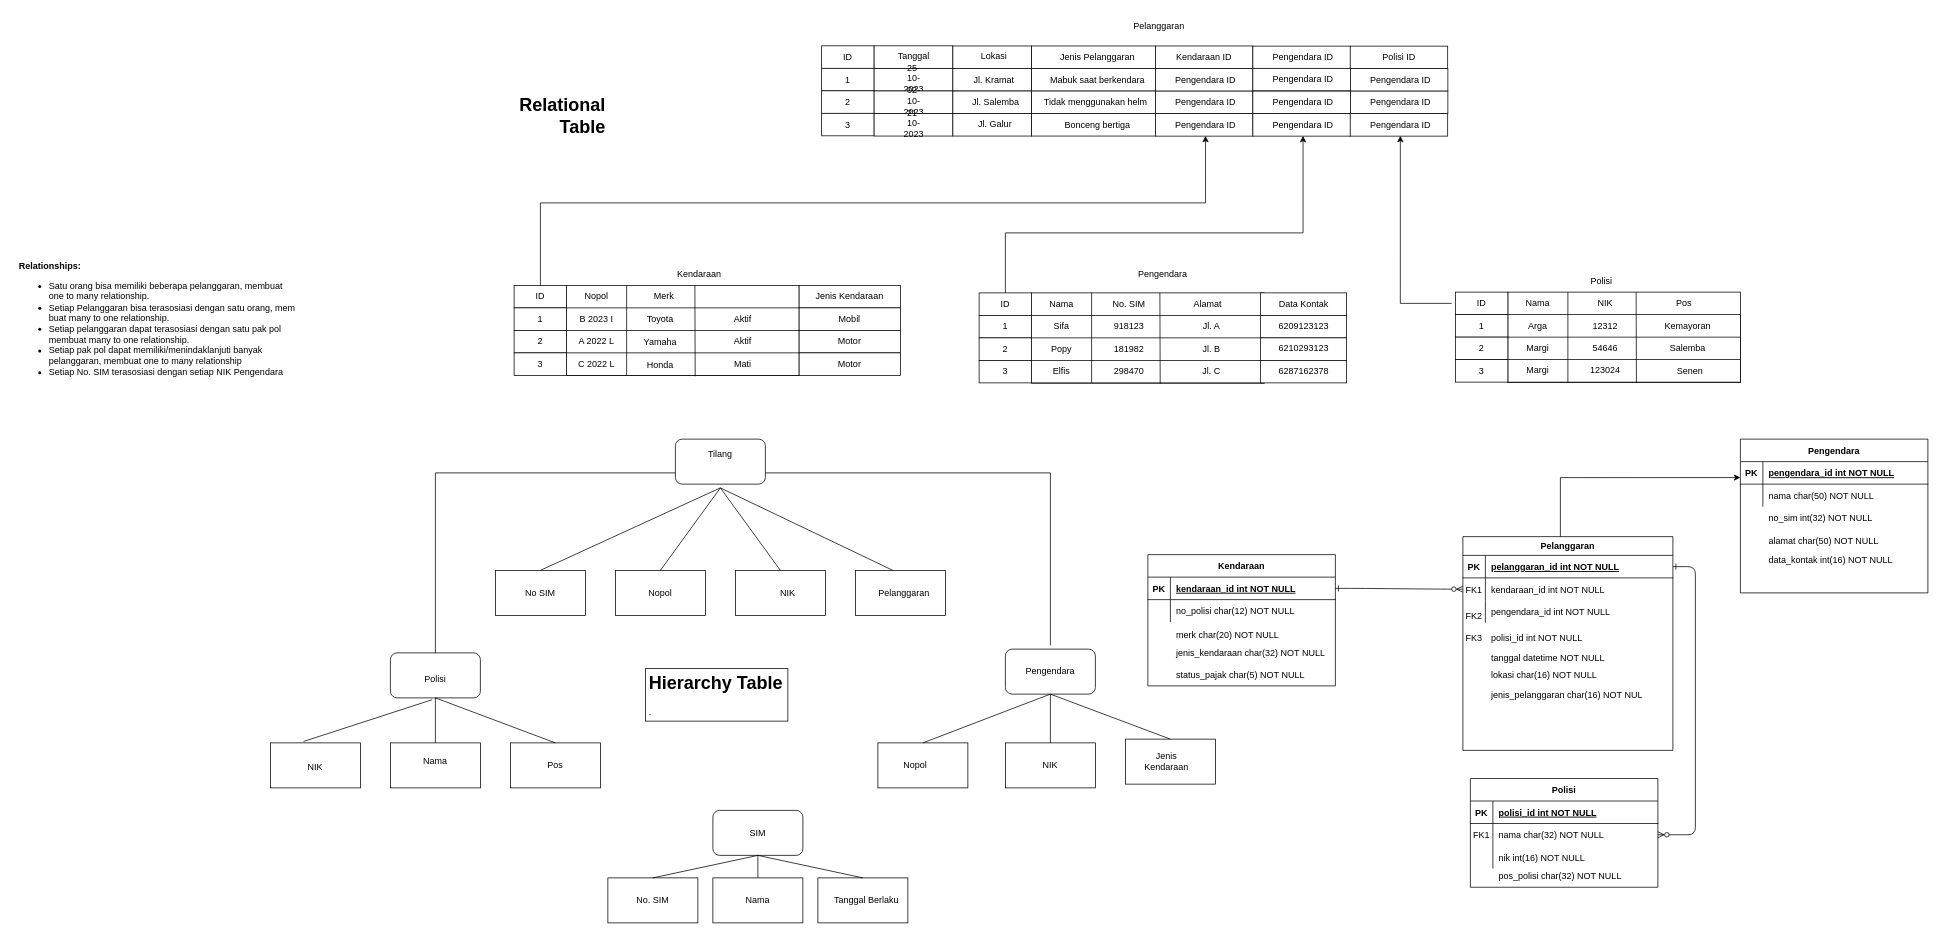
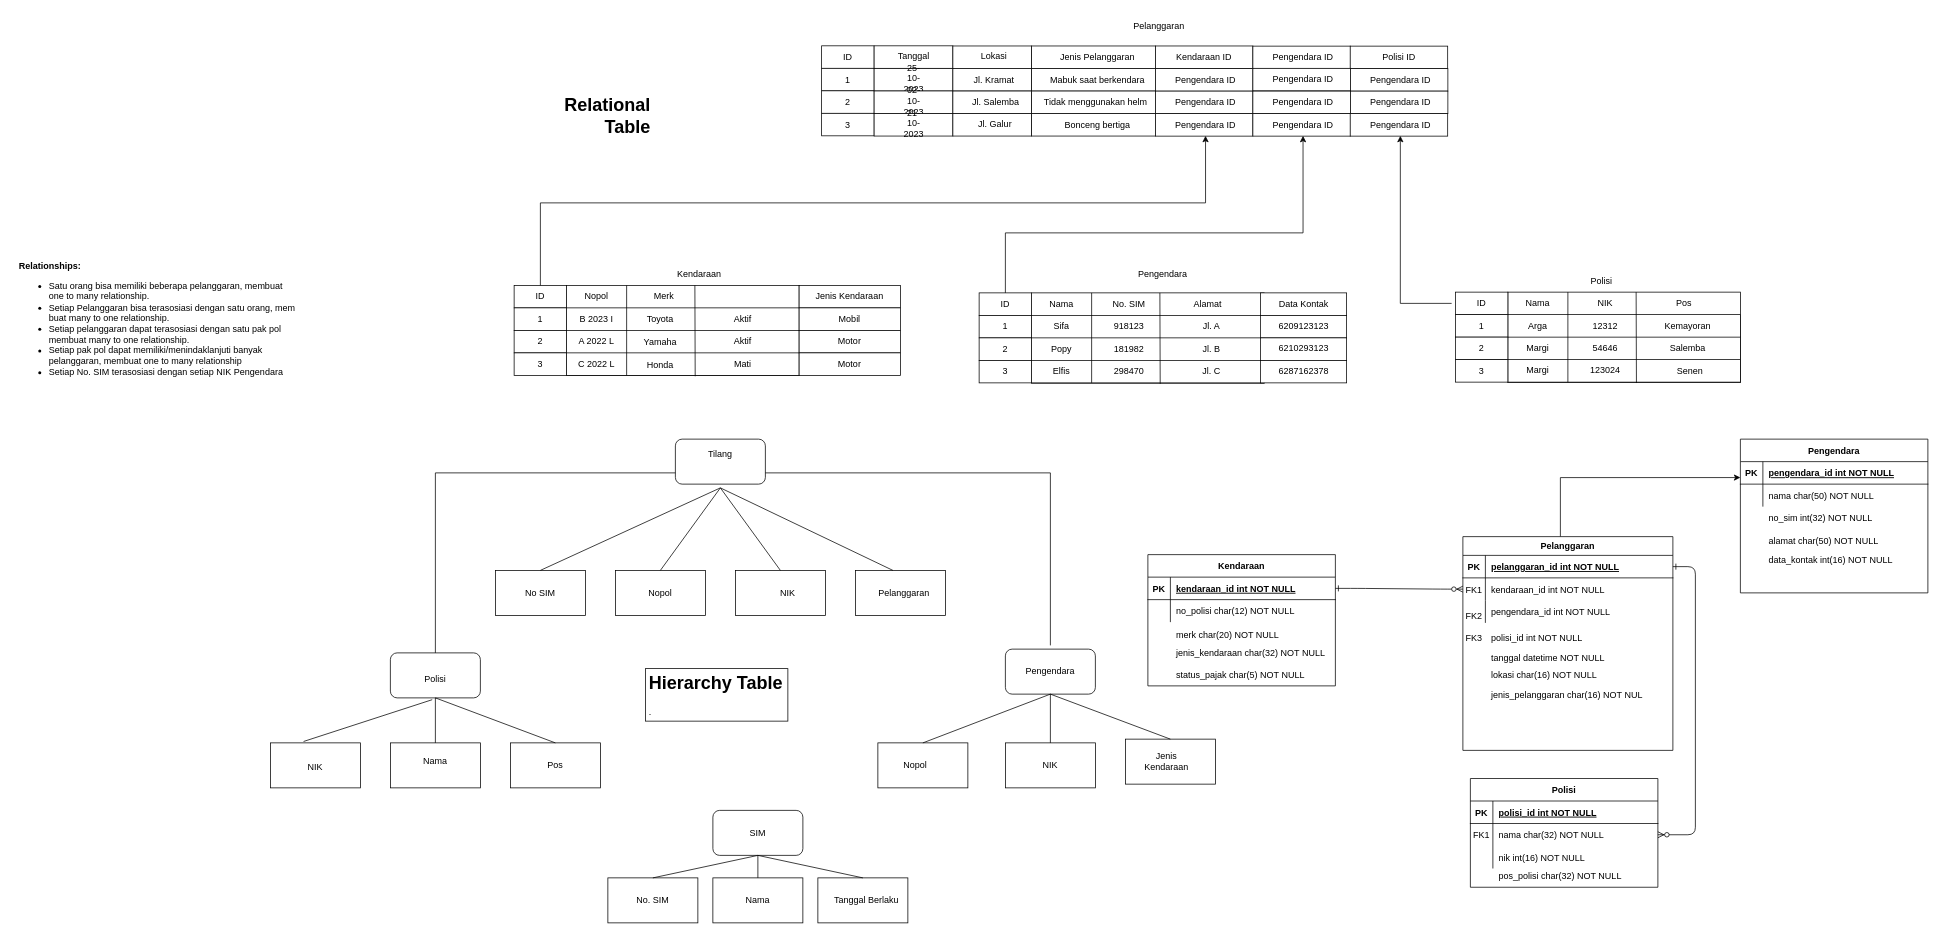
node "Relational Table .": moved (537, 117) -> (582, 117)
